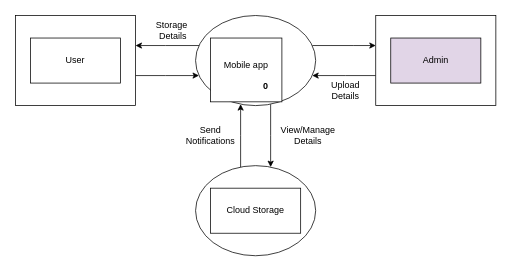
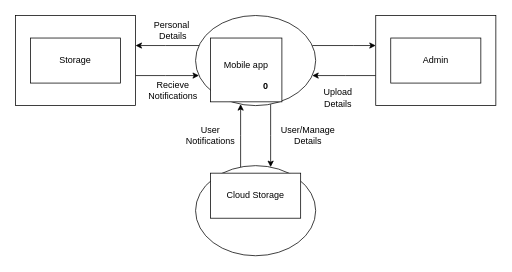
node "Storage Details": label "Storage Details" -> "Personal Details"
node "User": label "User" -> "Storage"
node "Admin": fillcolor #e1d5e7 -> #ffffff
node "Recieve Notifications": added
node "Upload Details": moved (345, 90) -> (338, 98)
node "Send Notifications": label "Send Notifications" -> "User Notifications"
node "View/Manage Details": label "View/Manage Details" -> "User/Manage Details"
node "Cloud Storage": moved (255, 210) -> (255, 195)
